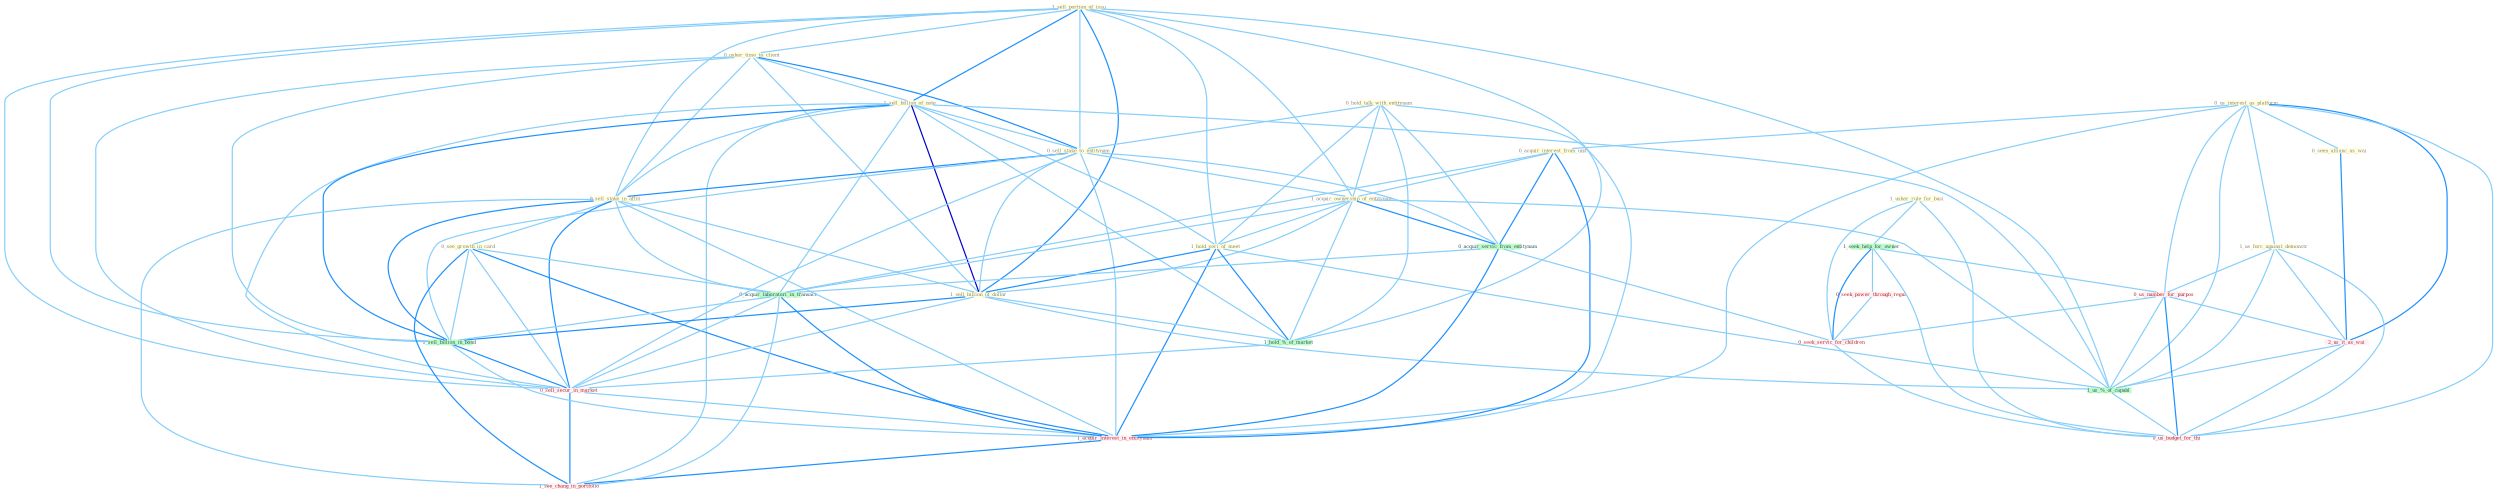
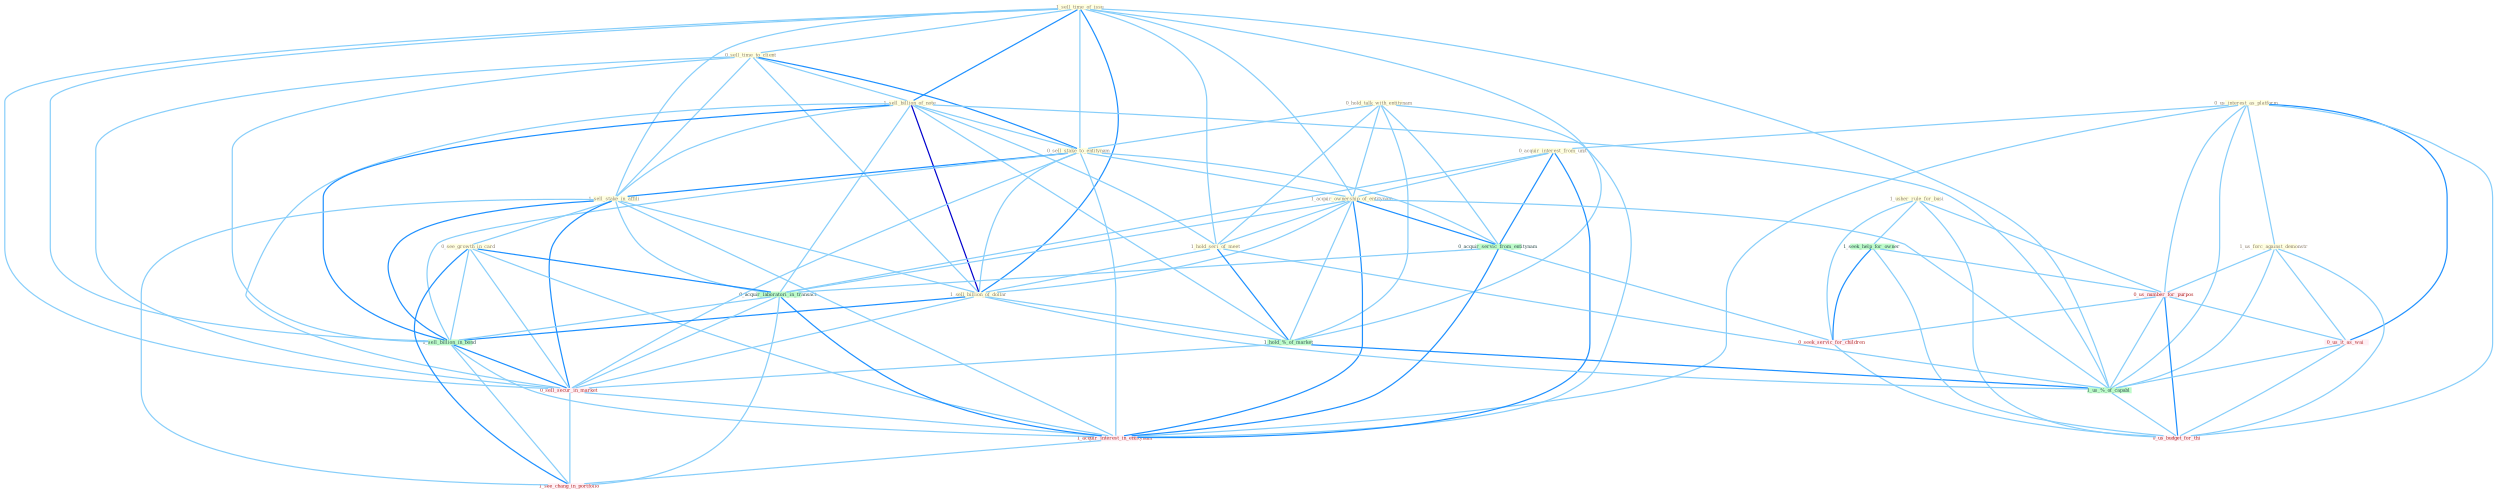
node "1_sell_portion_of_issu": label "1_sell_portion_of_issu" -> "1_sell_time_of_issu"
node "0_usher_time_to_client": label "0_usher_time_to_client" -> "0_sell_time_to_client"
node "0_seen_allianc_as_wai": removed
node "9_sell_stake_in_affili": label "9_sell_stake_in_affili" -> "1_sell_stake_in_affili"
edge "1_usher_rule_for_busi" -- "0_us_number_for_purpos": added
edge "1_hold_seri_of_meet" -- "1_sell_billion_of_dollar": color #1e90ff -> #87cefa
edge "1_sell_billion_of_note" -- "1_see_chang_in_portfolio": now "1_sell_billion_in_bond" -- "1_see_chang_in_portfolio"
edge "0_see_growth_in_card" -- "0_acquir_laboratori_in_transact": color #87cefa -> #1e90ff
node "0_seek_power_through_regul": removed
edge "1_hold_seri_of_meet" -- "1_acquir_interest_in_entitynam": now "1_acquir_ownership_of_entitynam" -- "1_acquir_interest_in_entitynam"
node "2_us_it_as_wai": label "2_us_it_as_wai" -> "0_us_it_as_wai"
edge "0_see_growth_in_card" -- "1_acquir_interest_in_entitynam": color #1e90ff -> #87cefa
edge "1_hold_%_of_market" -- "1_us_%_of_capabl": added
edge "0_sell_secur_in_market" -- "1_see_chang_in_portfolio": color #1e90ff -> #87cefa
edge "1_acquir_interest_in_entitynam" -- "1_see_chang_in_portfolio": color #1e90ff -> #87cefa
